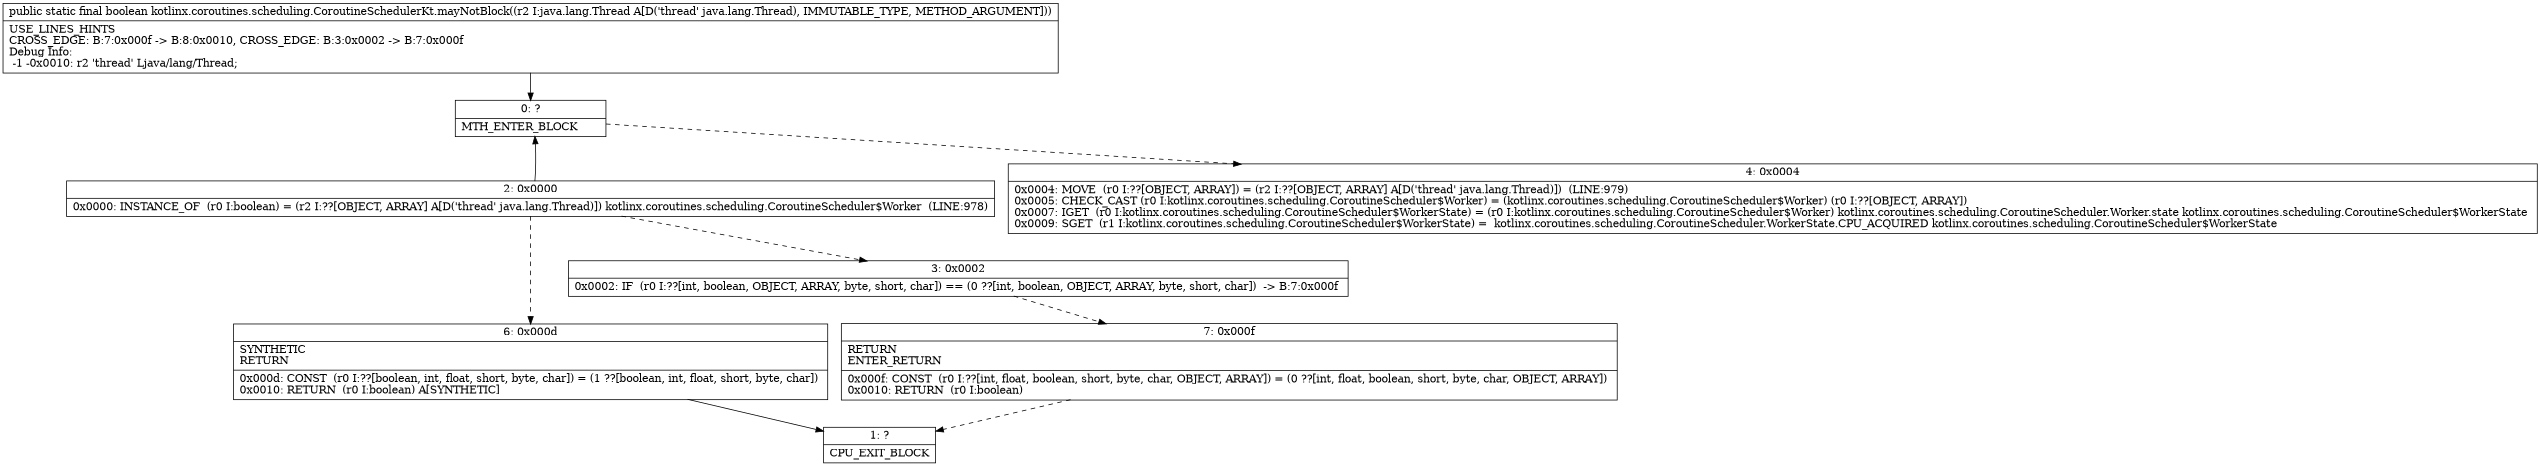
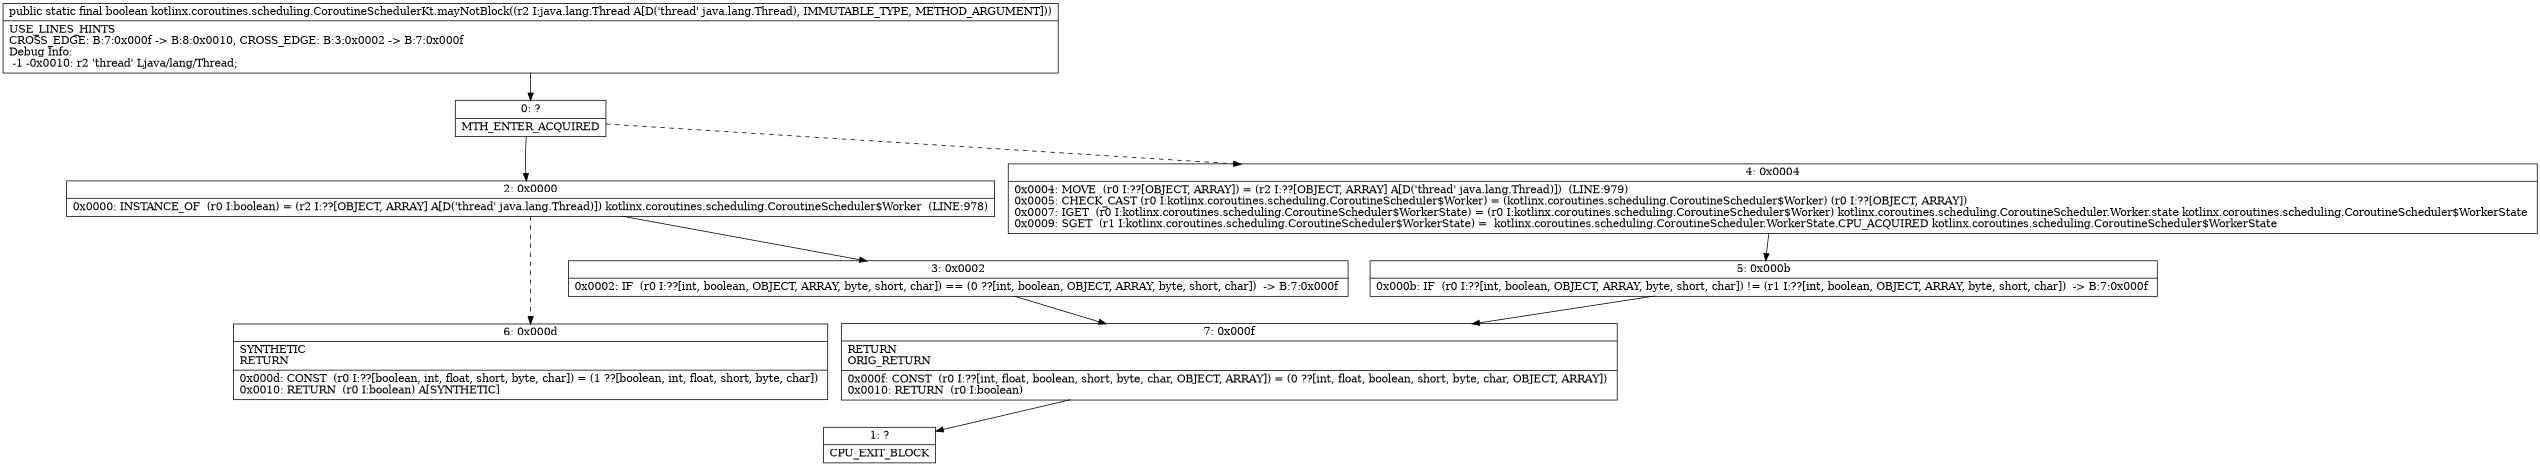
node "0: ?": text "MTH_ENTER_BLOCK" -> "MTH_ENTER_ACQUIRED"
edge "2: 0x0000" -> "0: ?": reversed
edge "2: 0x0000" -> "3: 0x0002": style dashed -> solid
node "5: 0x000b": added
edge "3: 0x0002" -> "7: 0x000f": style dashed -> solid
node "7: 0x000f": text "ENTER_RETURN" -> "ORIG_RETURN"
edge "6: 0x000d" -> "1: ?": removed
edge "7: 0x000f" -> "1: ?": style dashed -> solid
